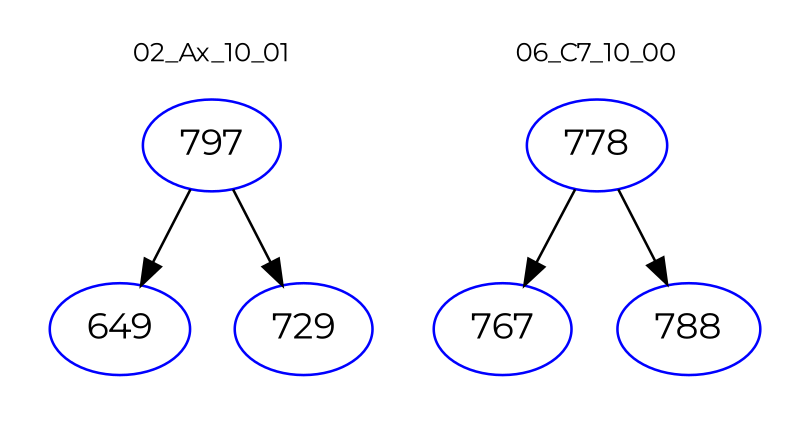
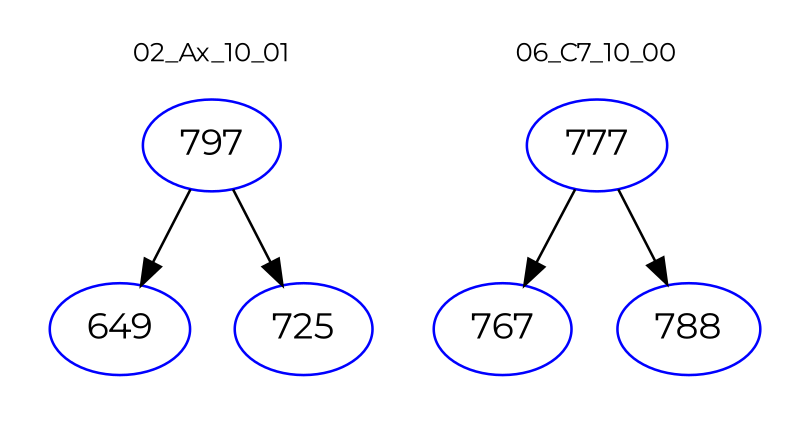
node "778": label "778" -> "777"
node "729": label "729" -> "725"
